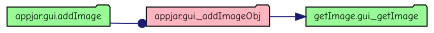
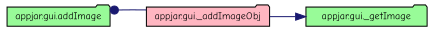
node "getImage.gui._getImage": label "getImage.gui._getImage" -> "appjar.gui._getImage"
edge "appjar.gui.addImage" -> "appjar.gui._addImageObj": reversed
